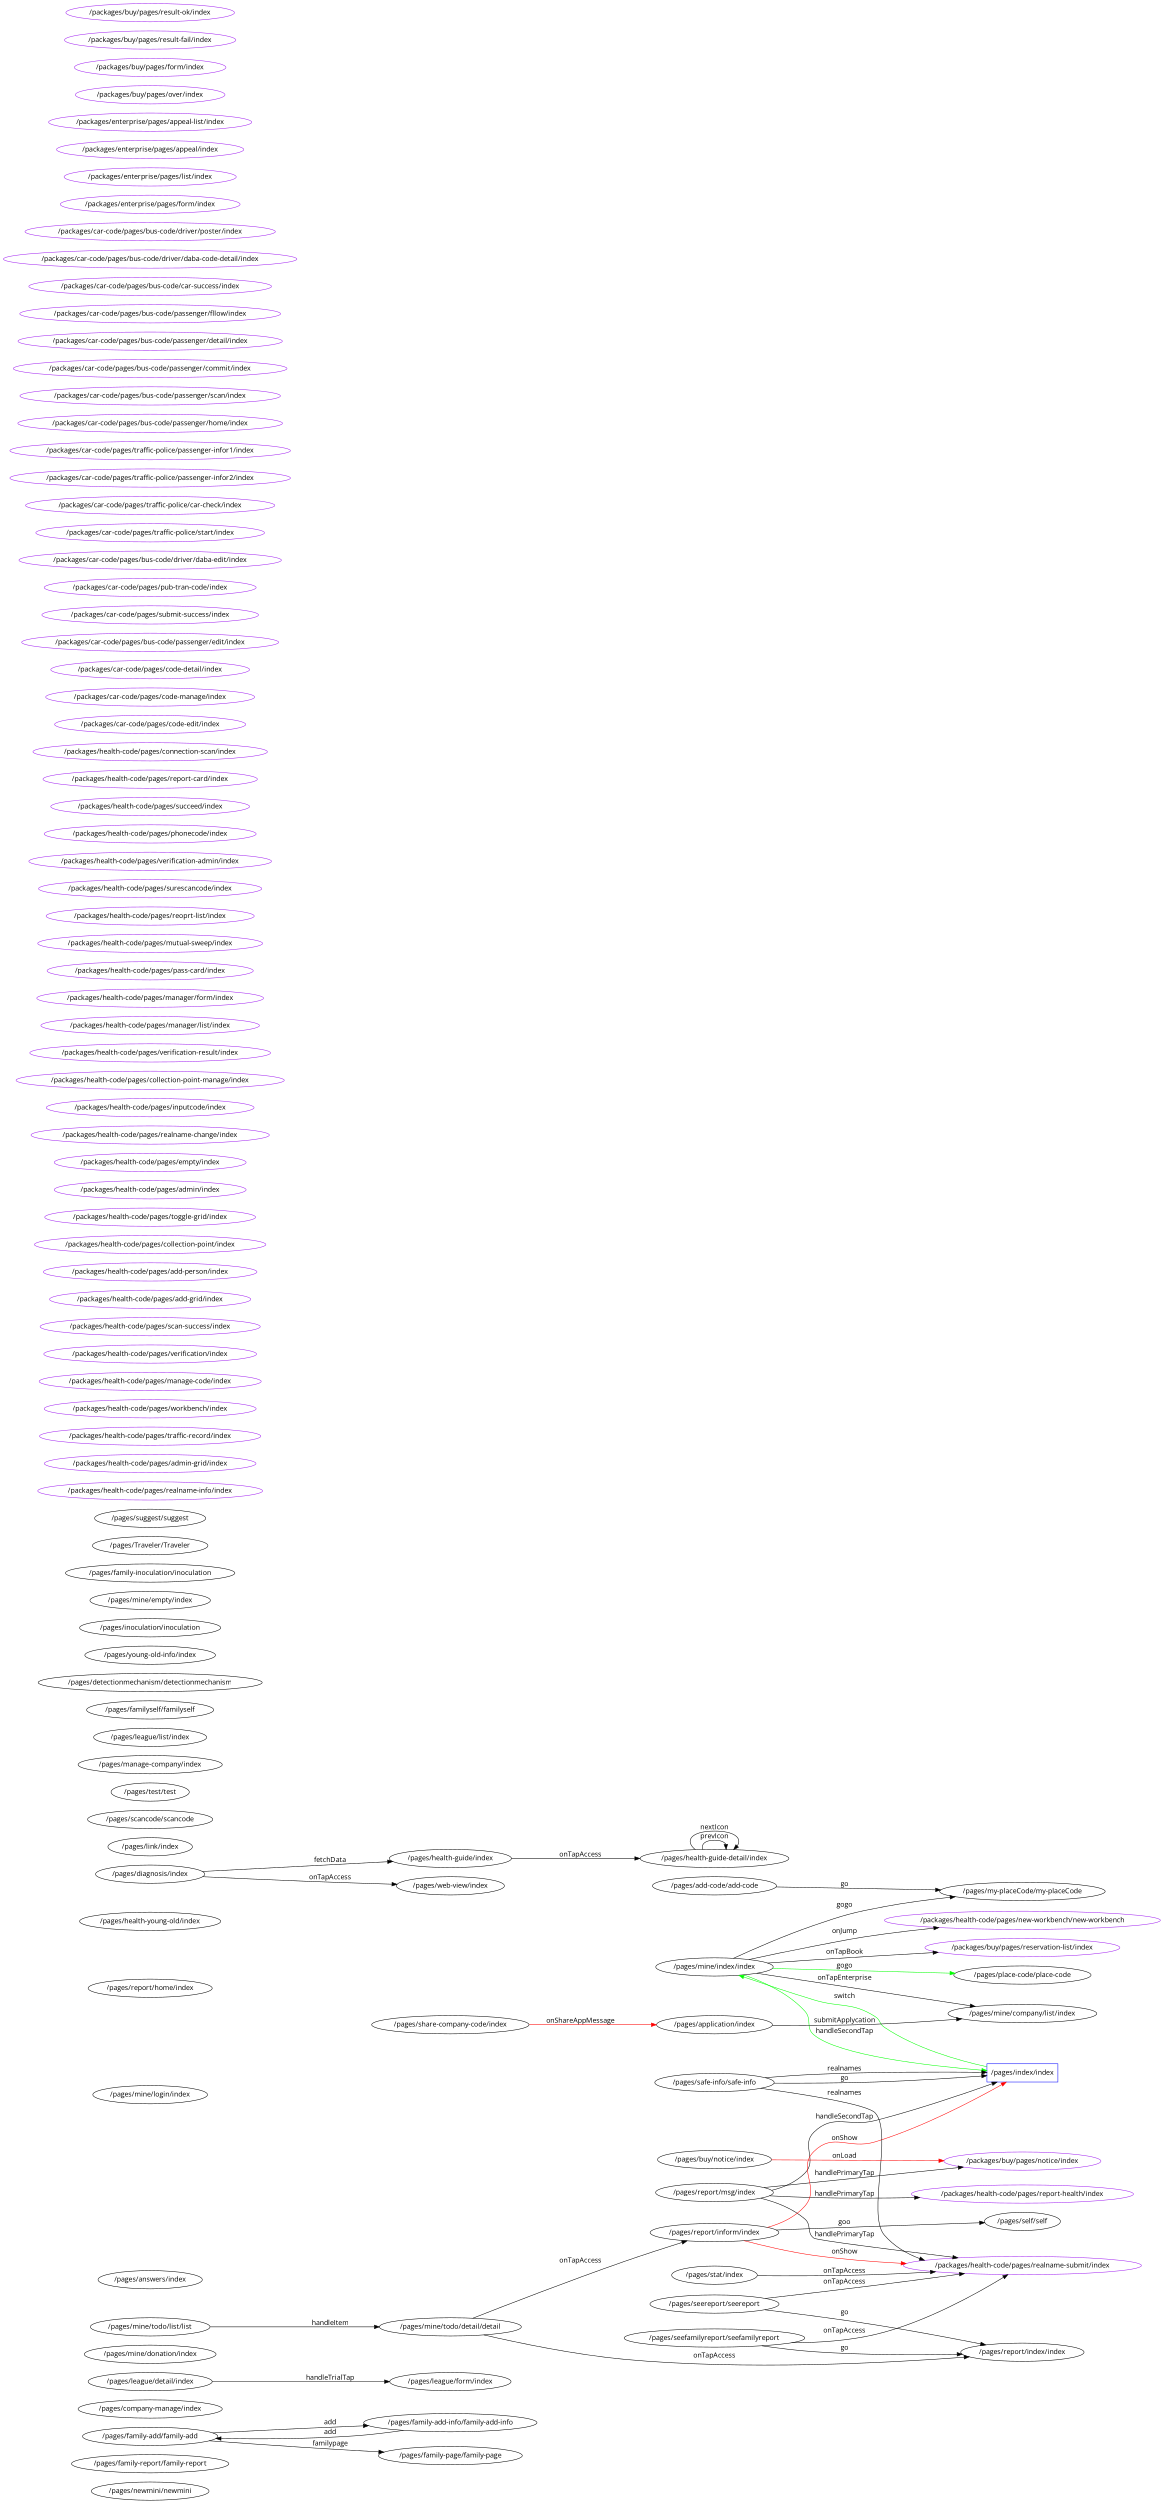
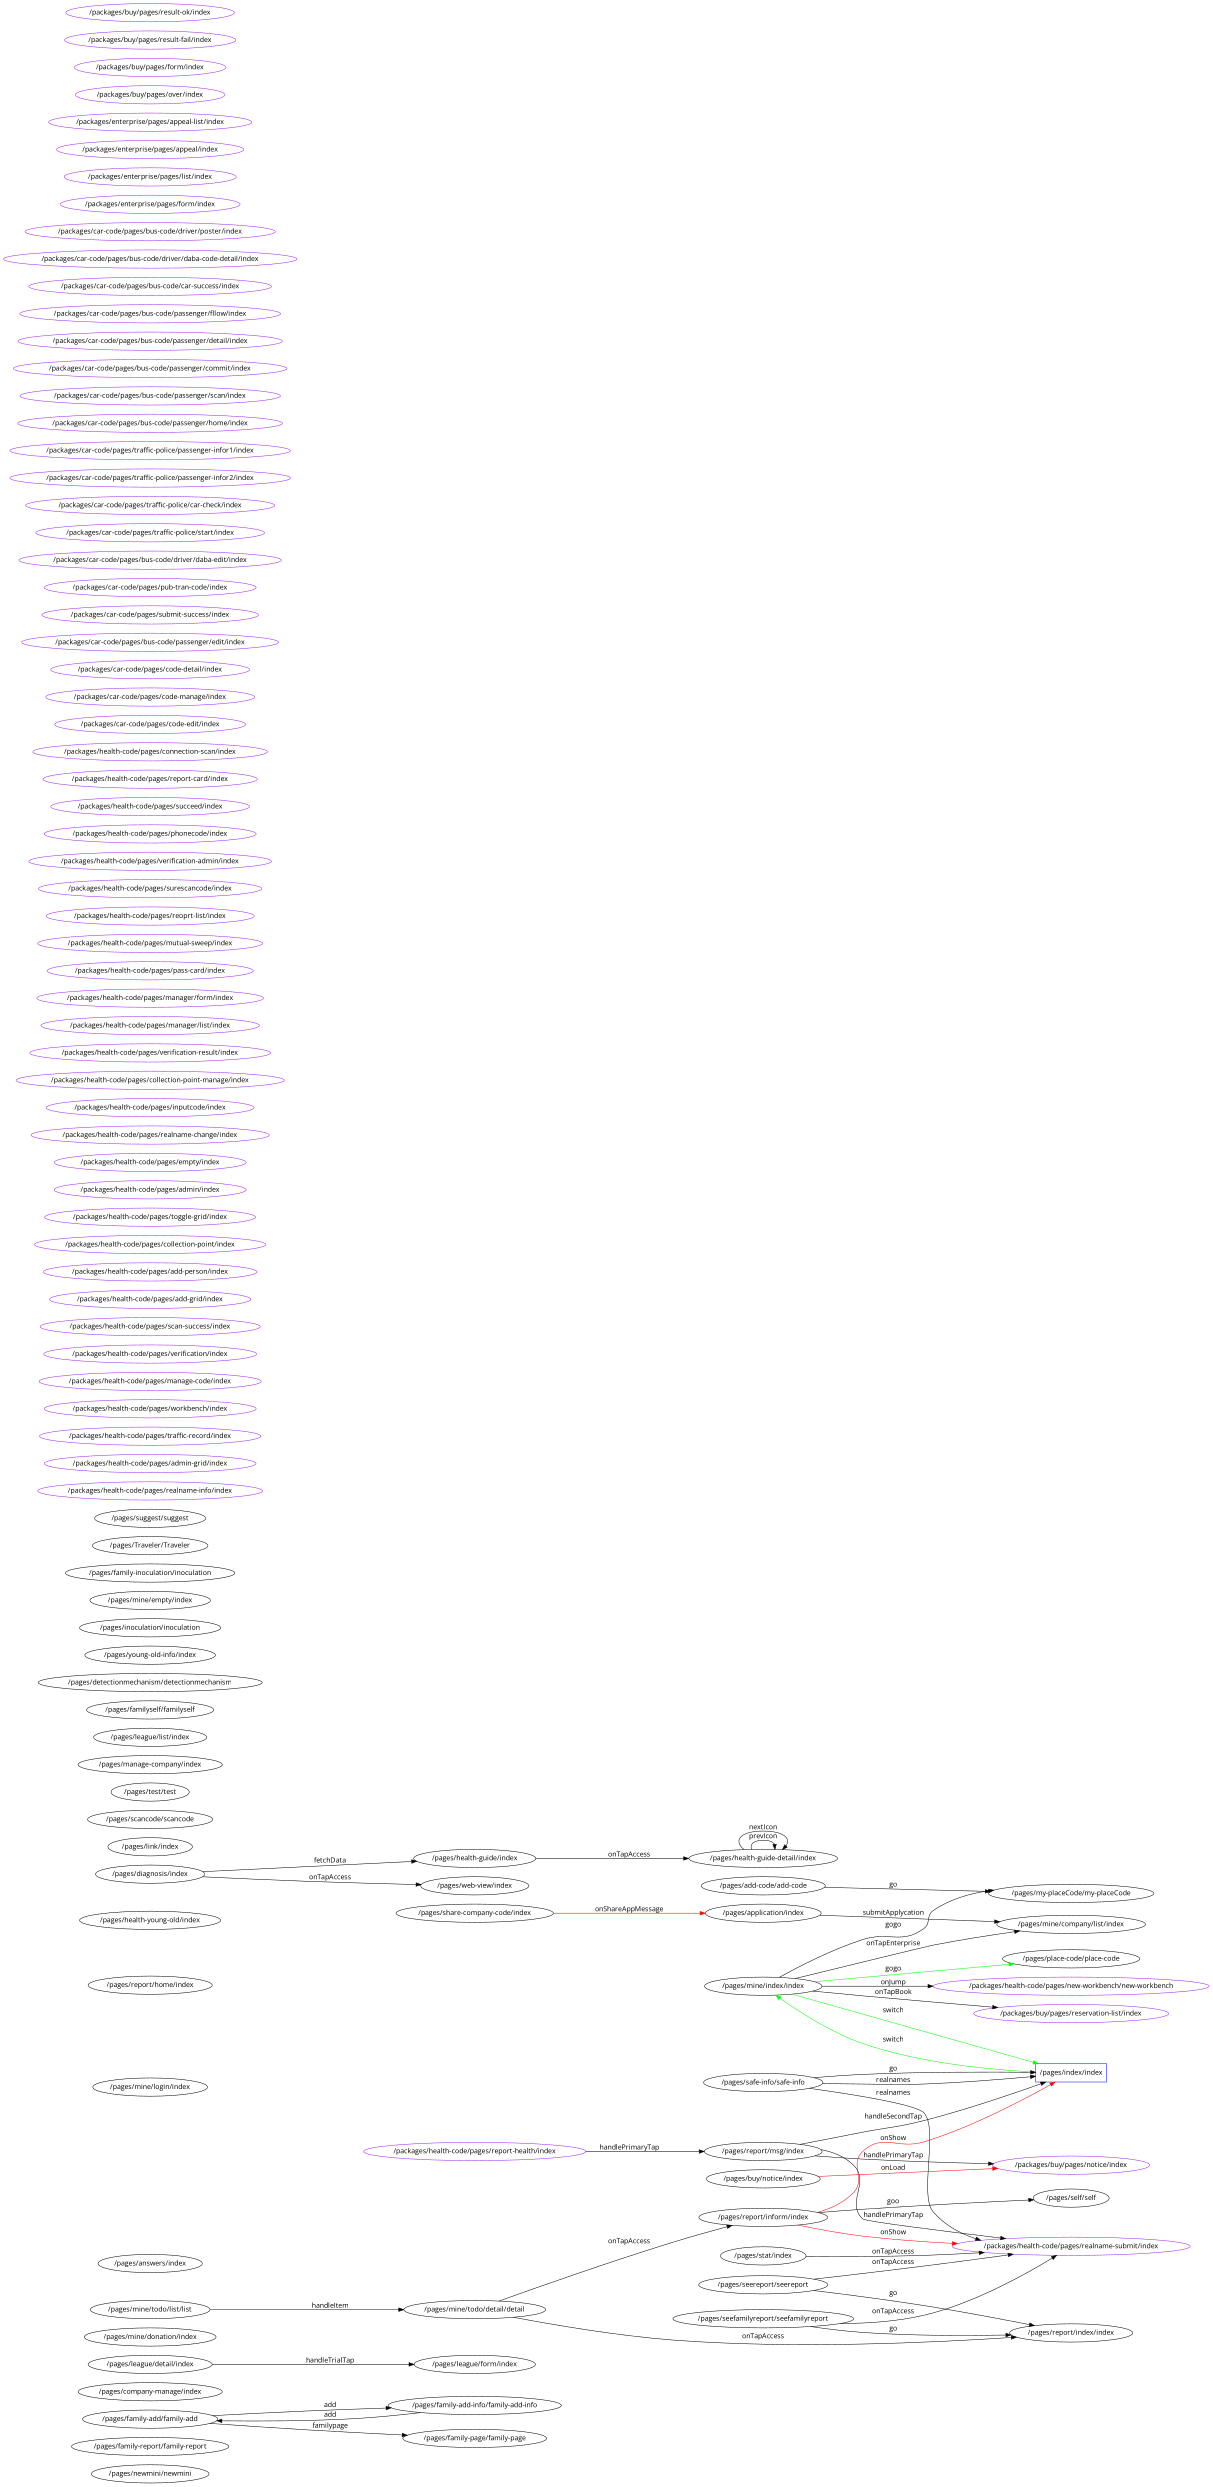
edge "/pages/mine/index/index" -> "/pages/index/index": label "handleSecondTap" -> "switch"
edge "/pages/report/msg/index" -> "/packages/health-code/pages/report-health/index": reversed
